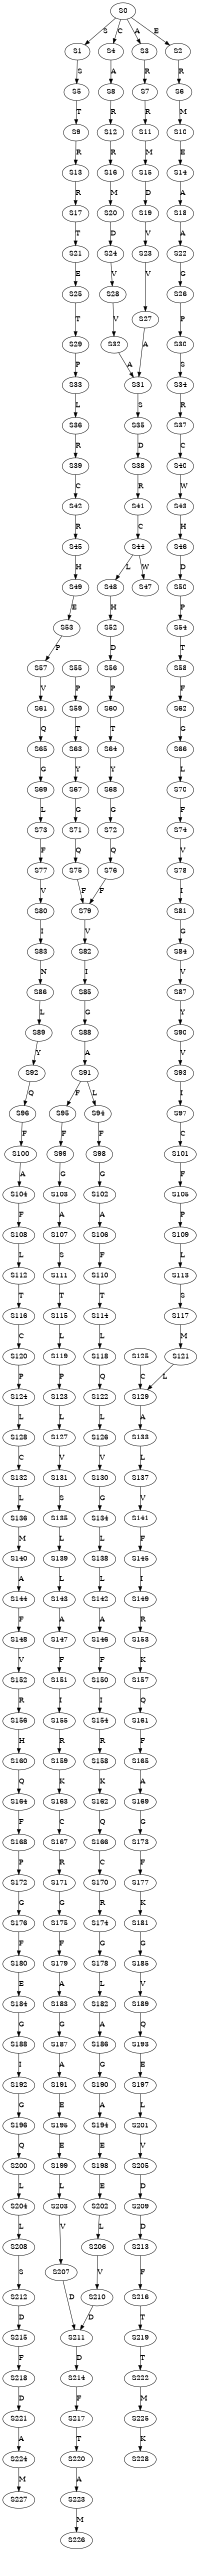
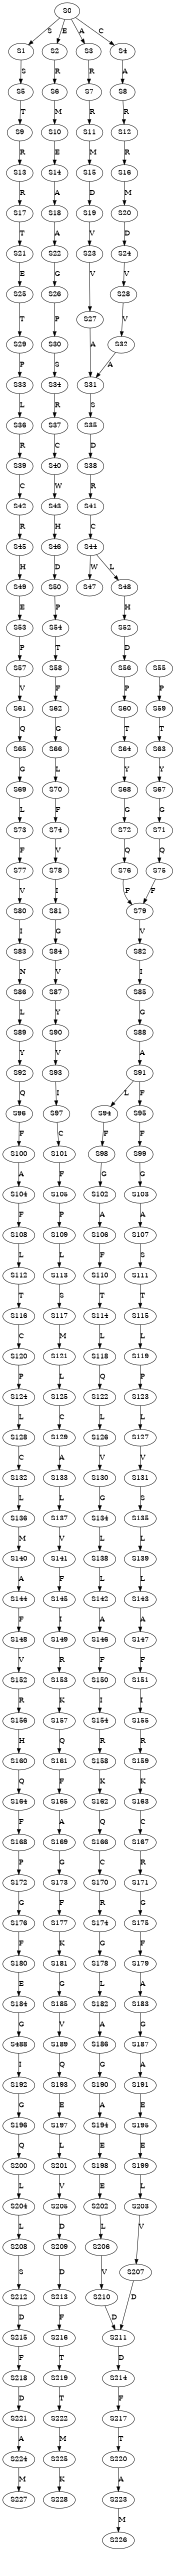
edge "S121" -> "S129": now "S121" -> "S125"
node "S188": label "S188" -> "S488"
